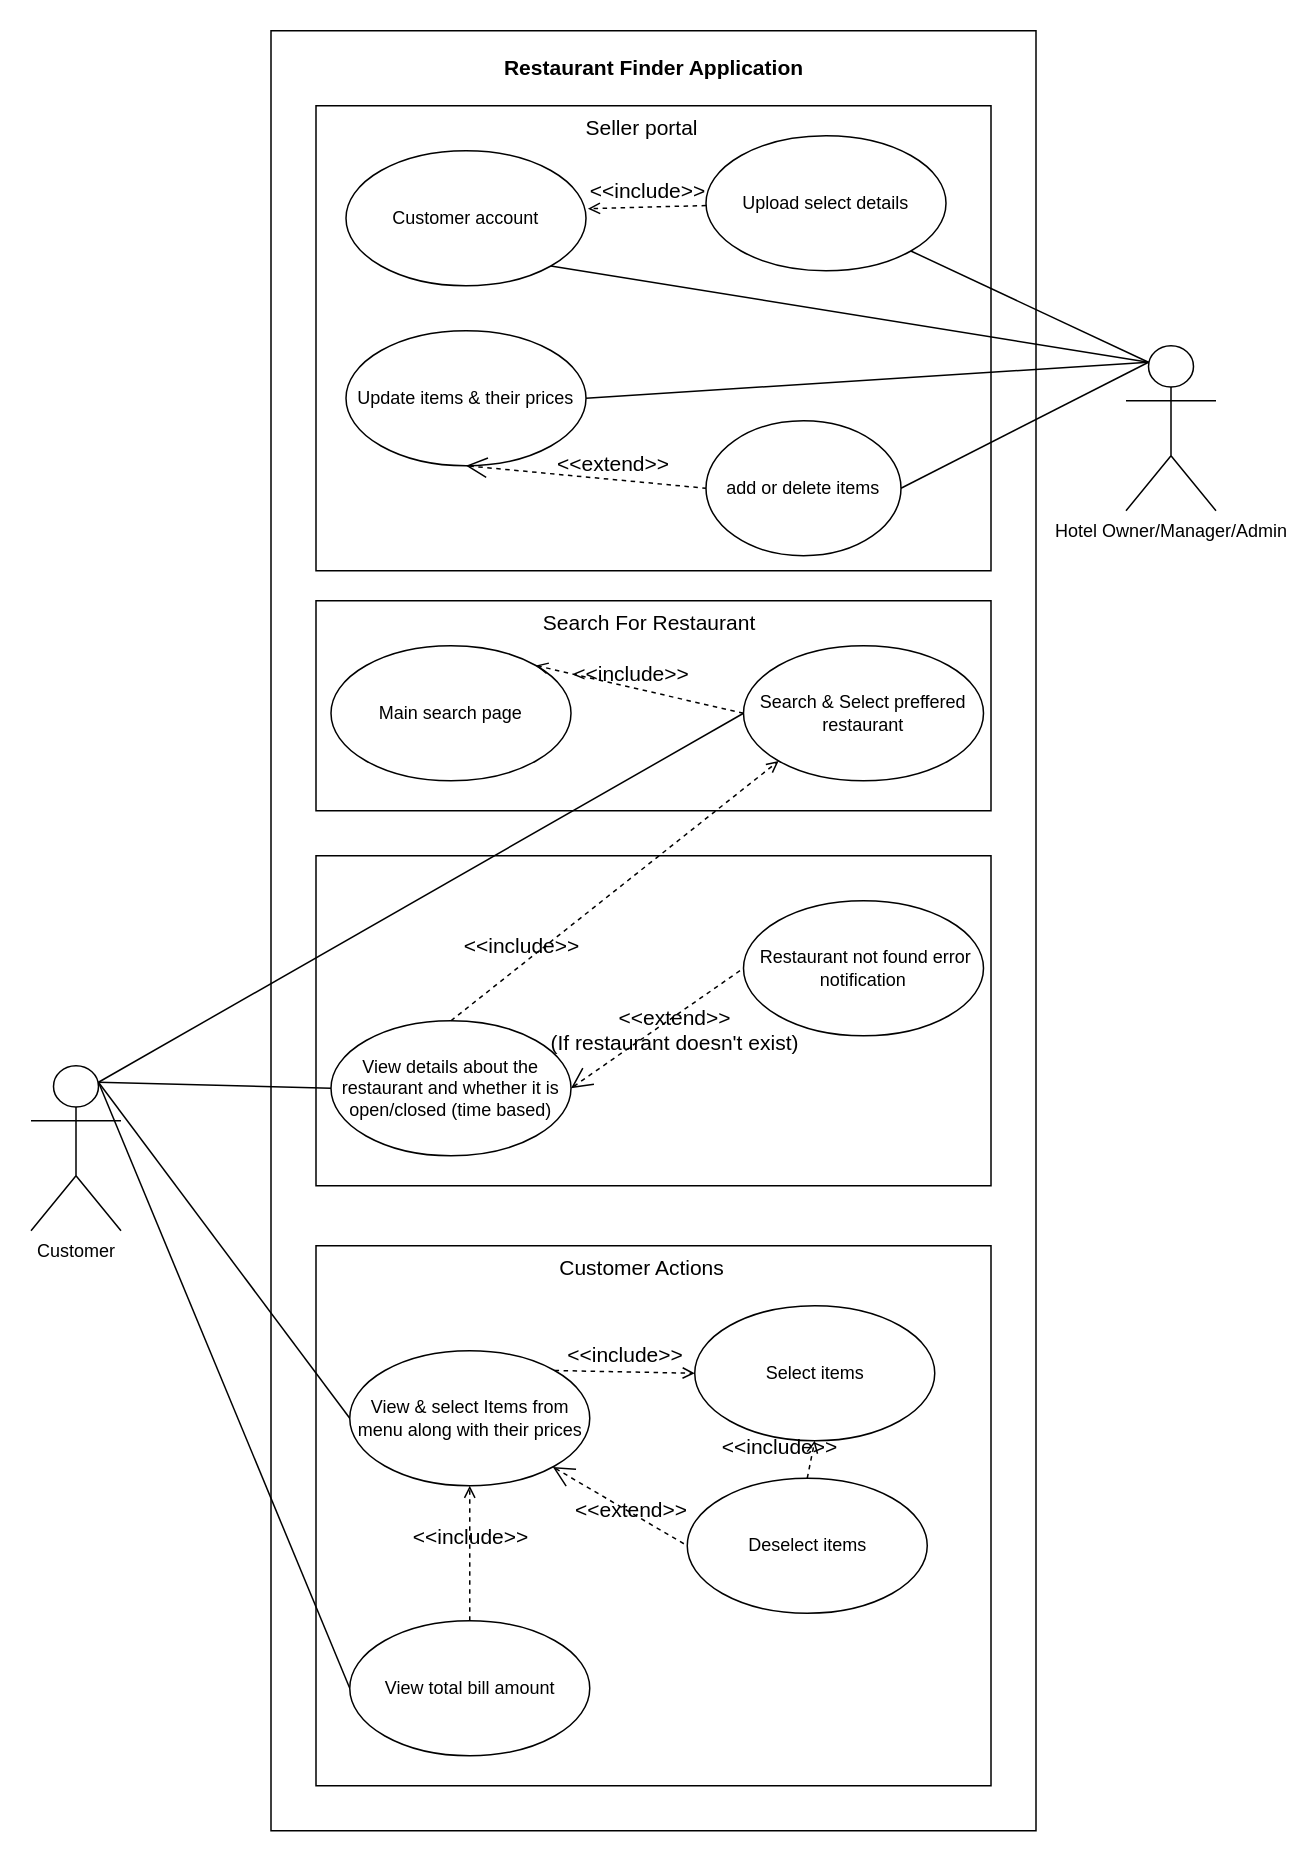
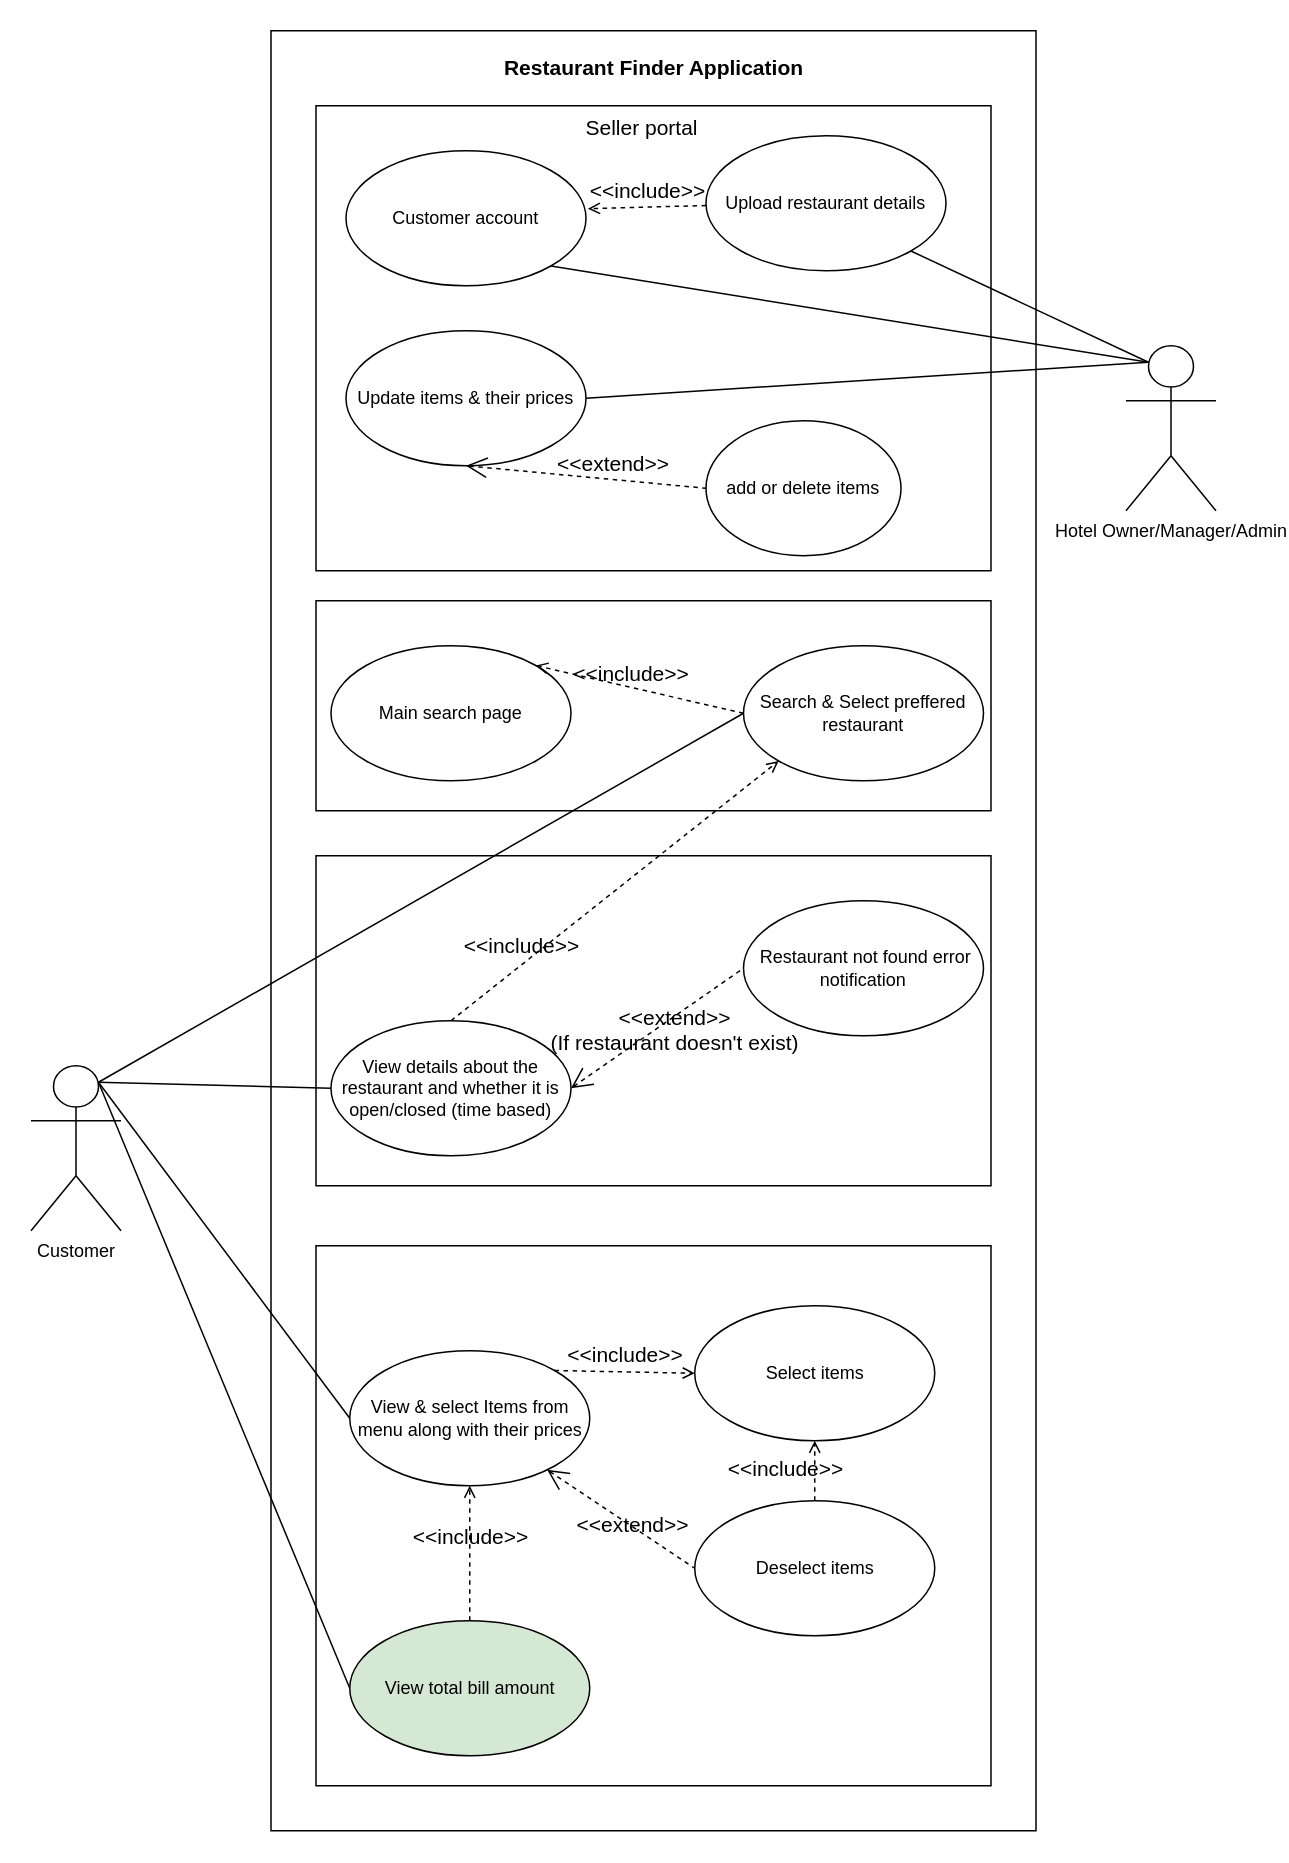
node "Upload select details": label "Upload select details" -> "Upload restaurant details"
edge "Hotel Owner/Manager/Admin" -- "add or delete items": removed
node "Search For Restaurant": removed
node "Customer Actions": removed
node "Deselect items": moved (807, 1546) -> (815, 1568)
node "View total bill amount": fillcolor #ffffff -> #d5e8d4
